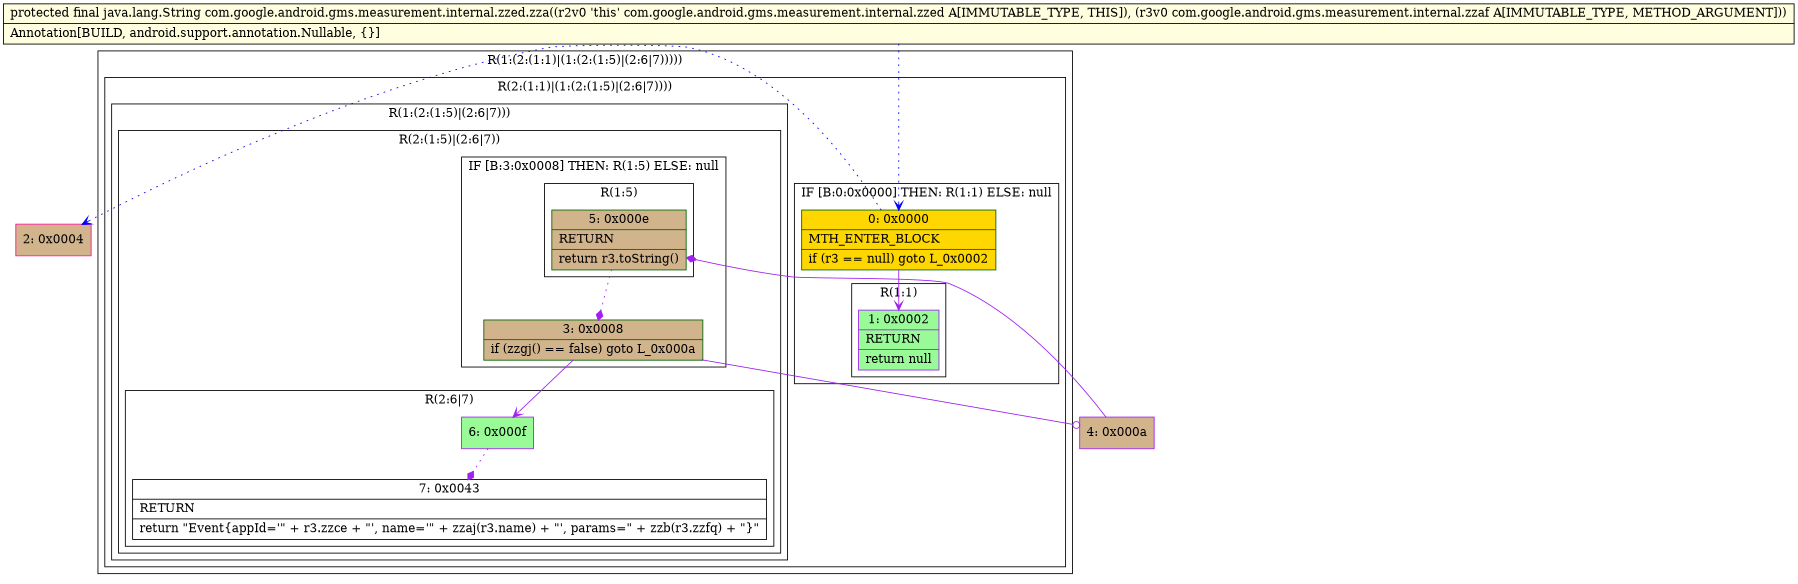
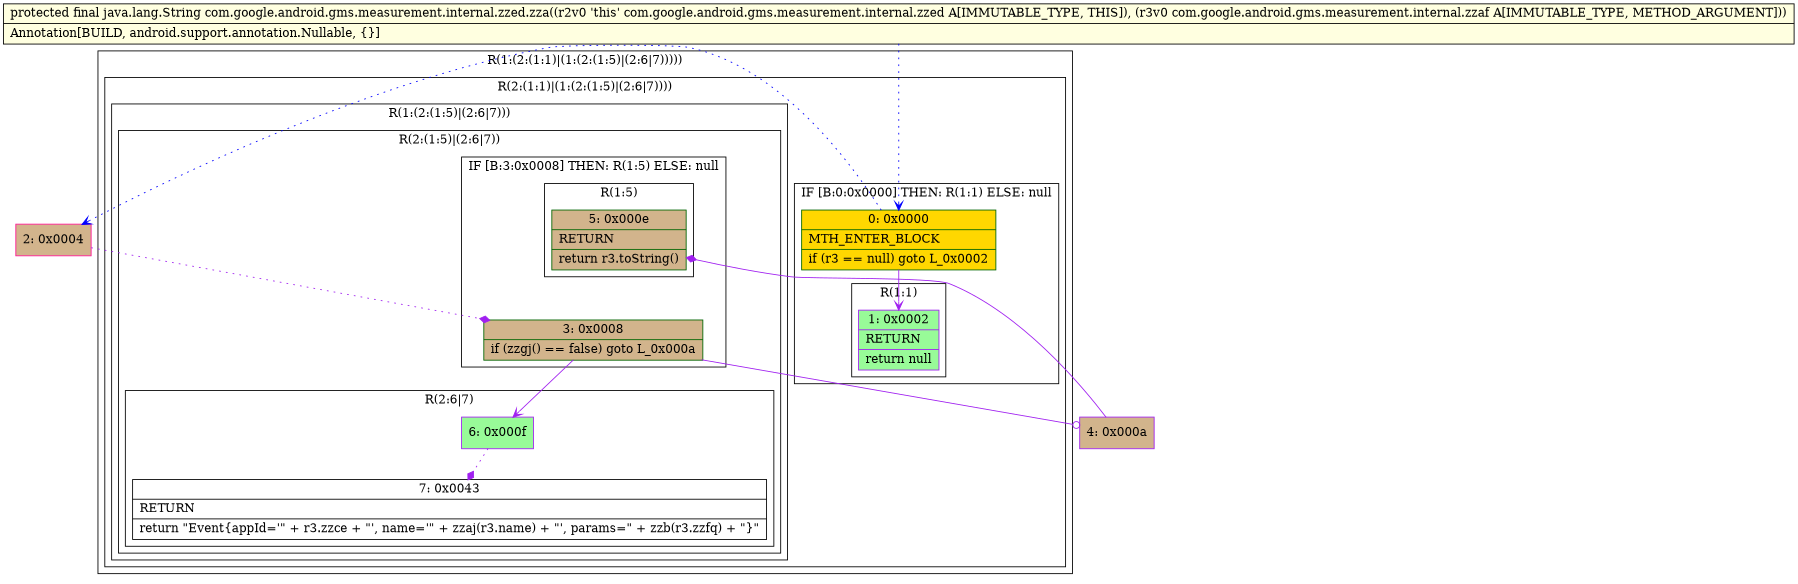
edge "5: 0x000e" -> "3: 0x0008": now "2: 0x0004" -> "3: 0x0008"
